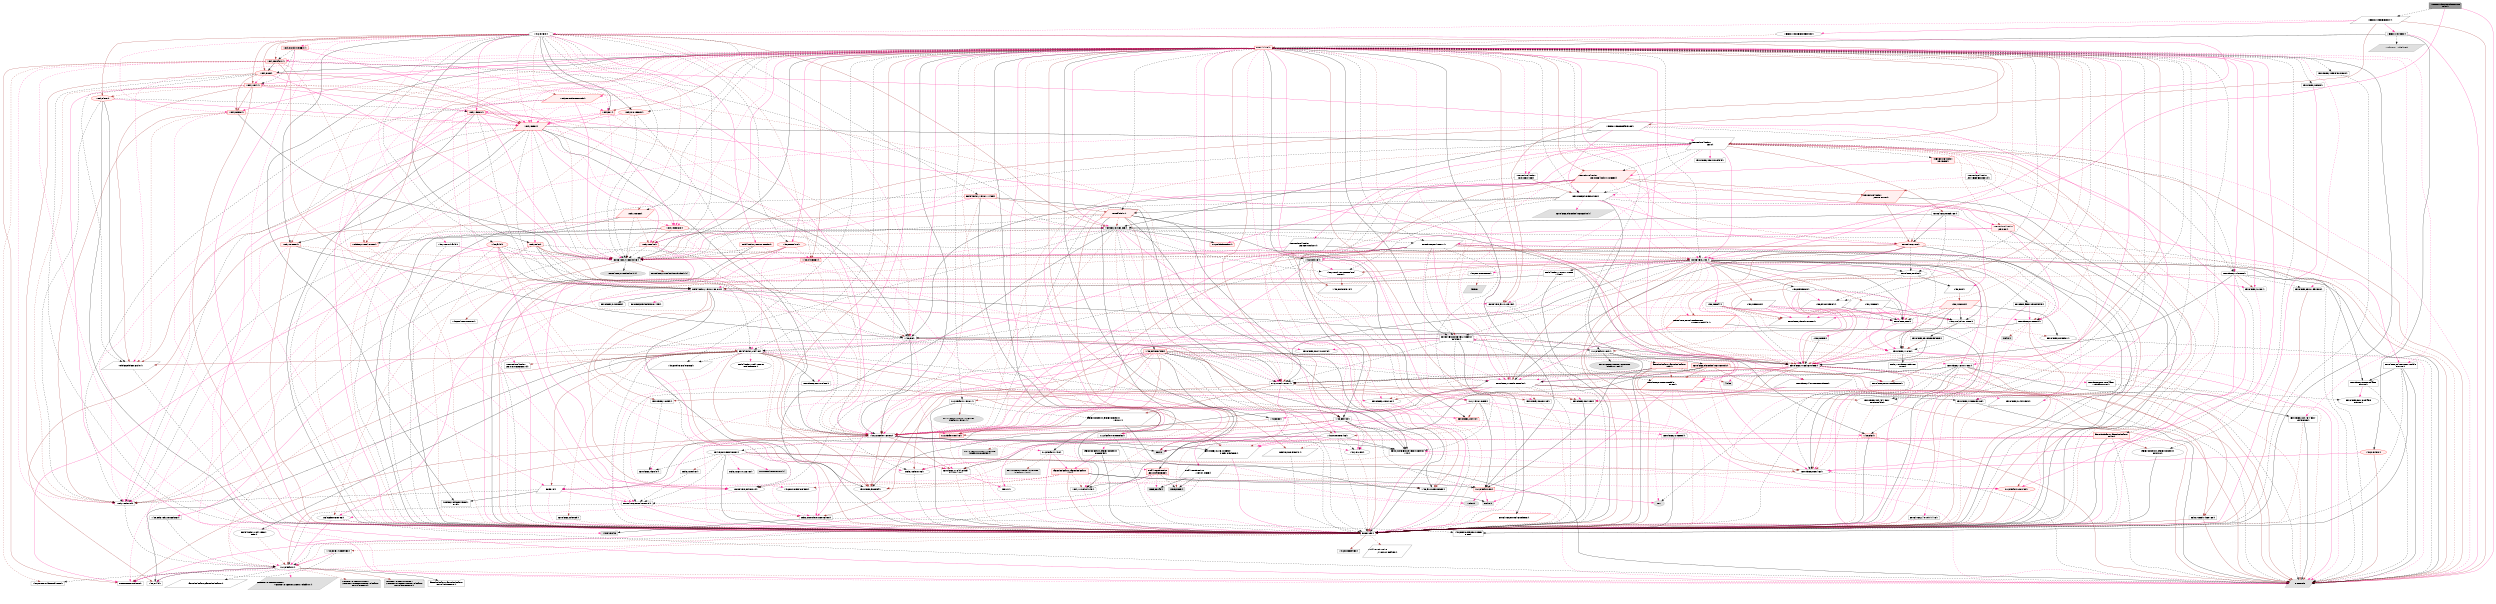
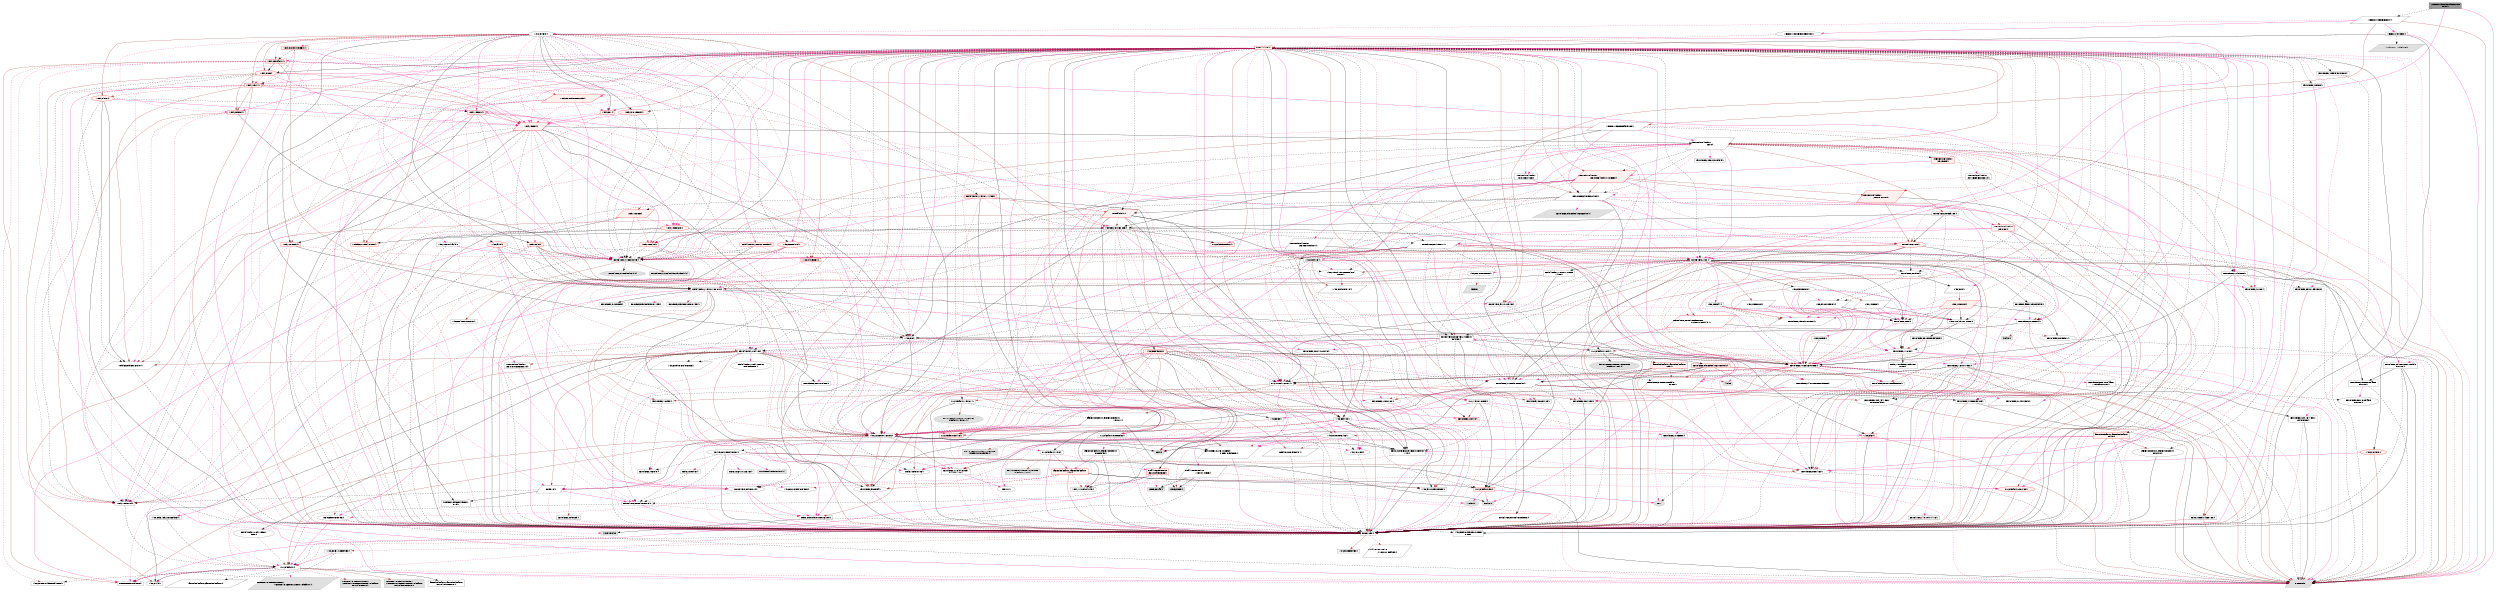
node "Concepts/StaticStructProvider.h": added
node "Misc/StringBuilder.h": label "Misc/StringBuilder.h" -> "Misc/StableSort.h"
